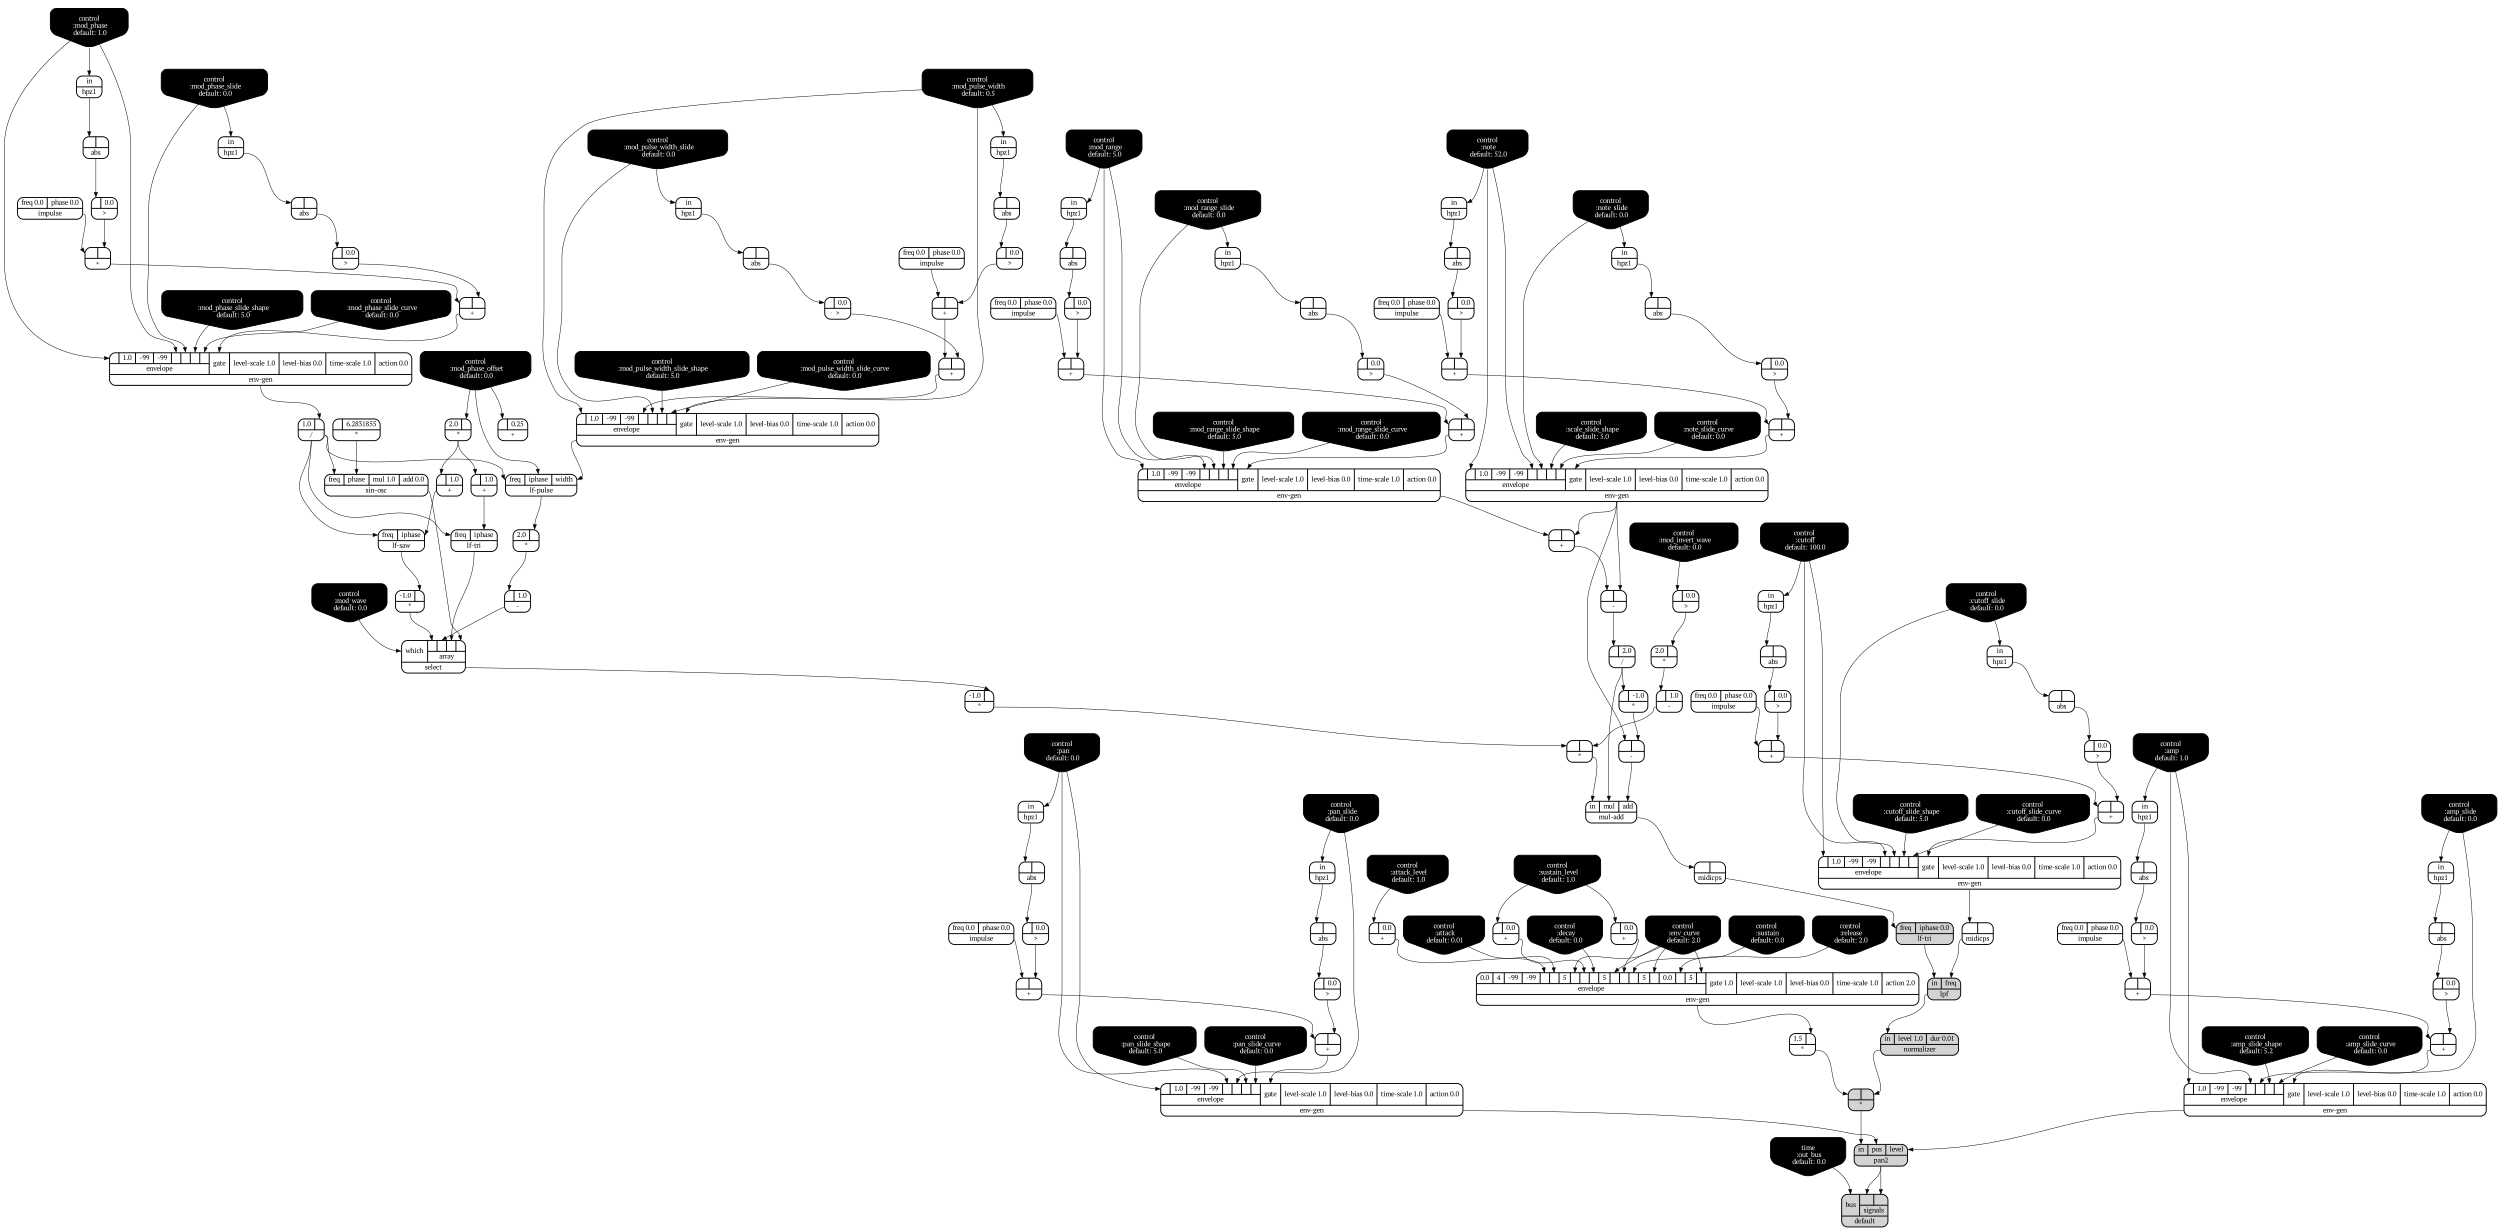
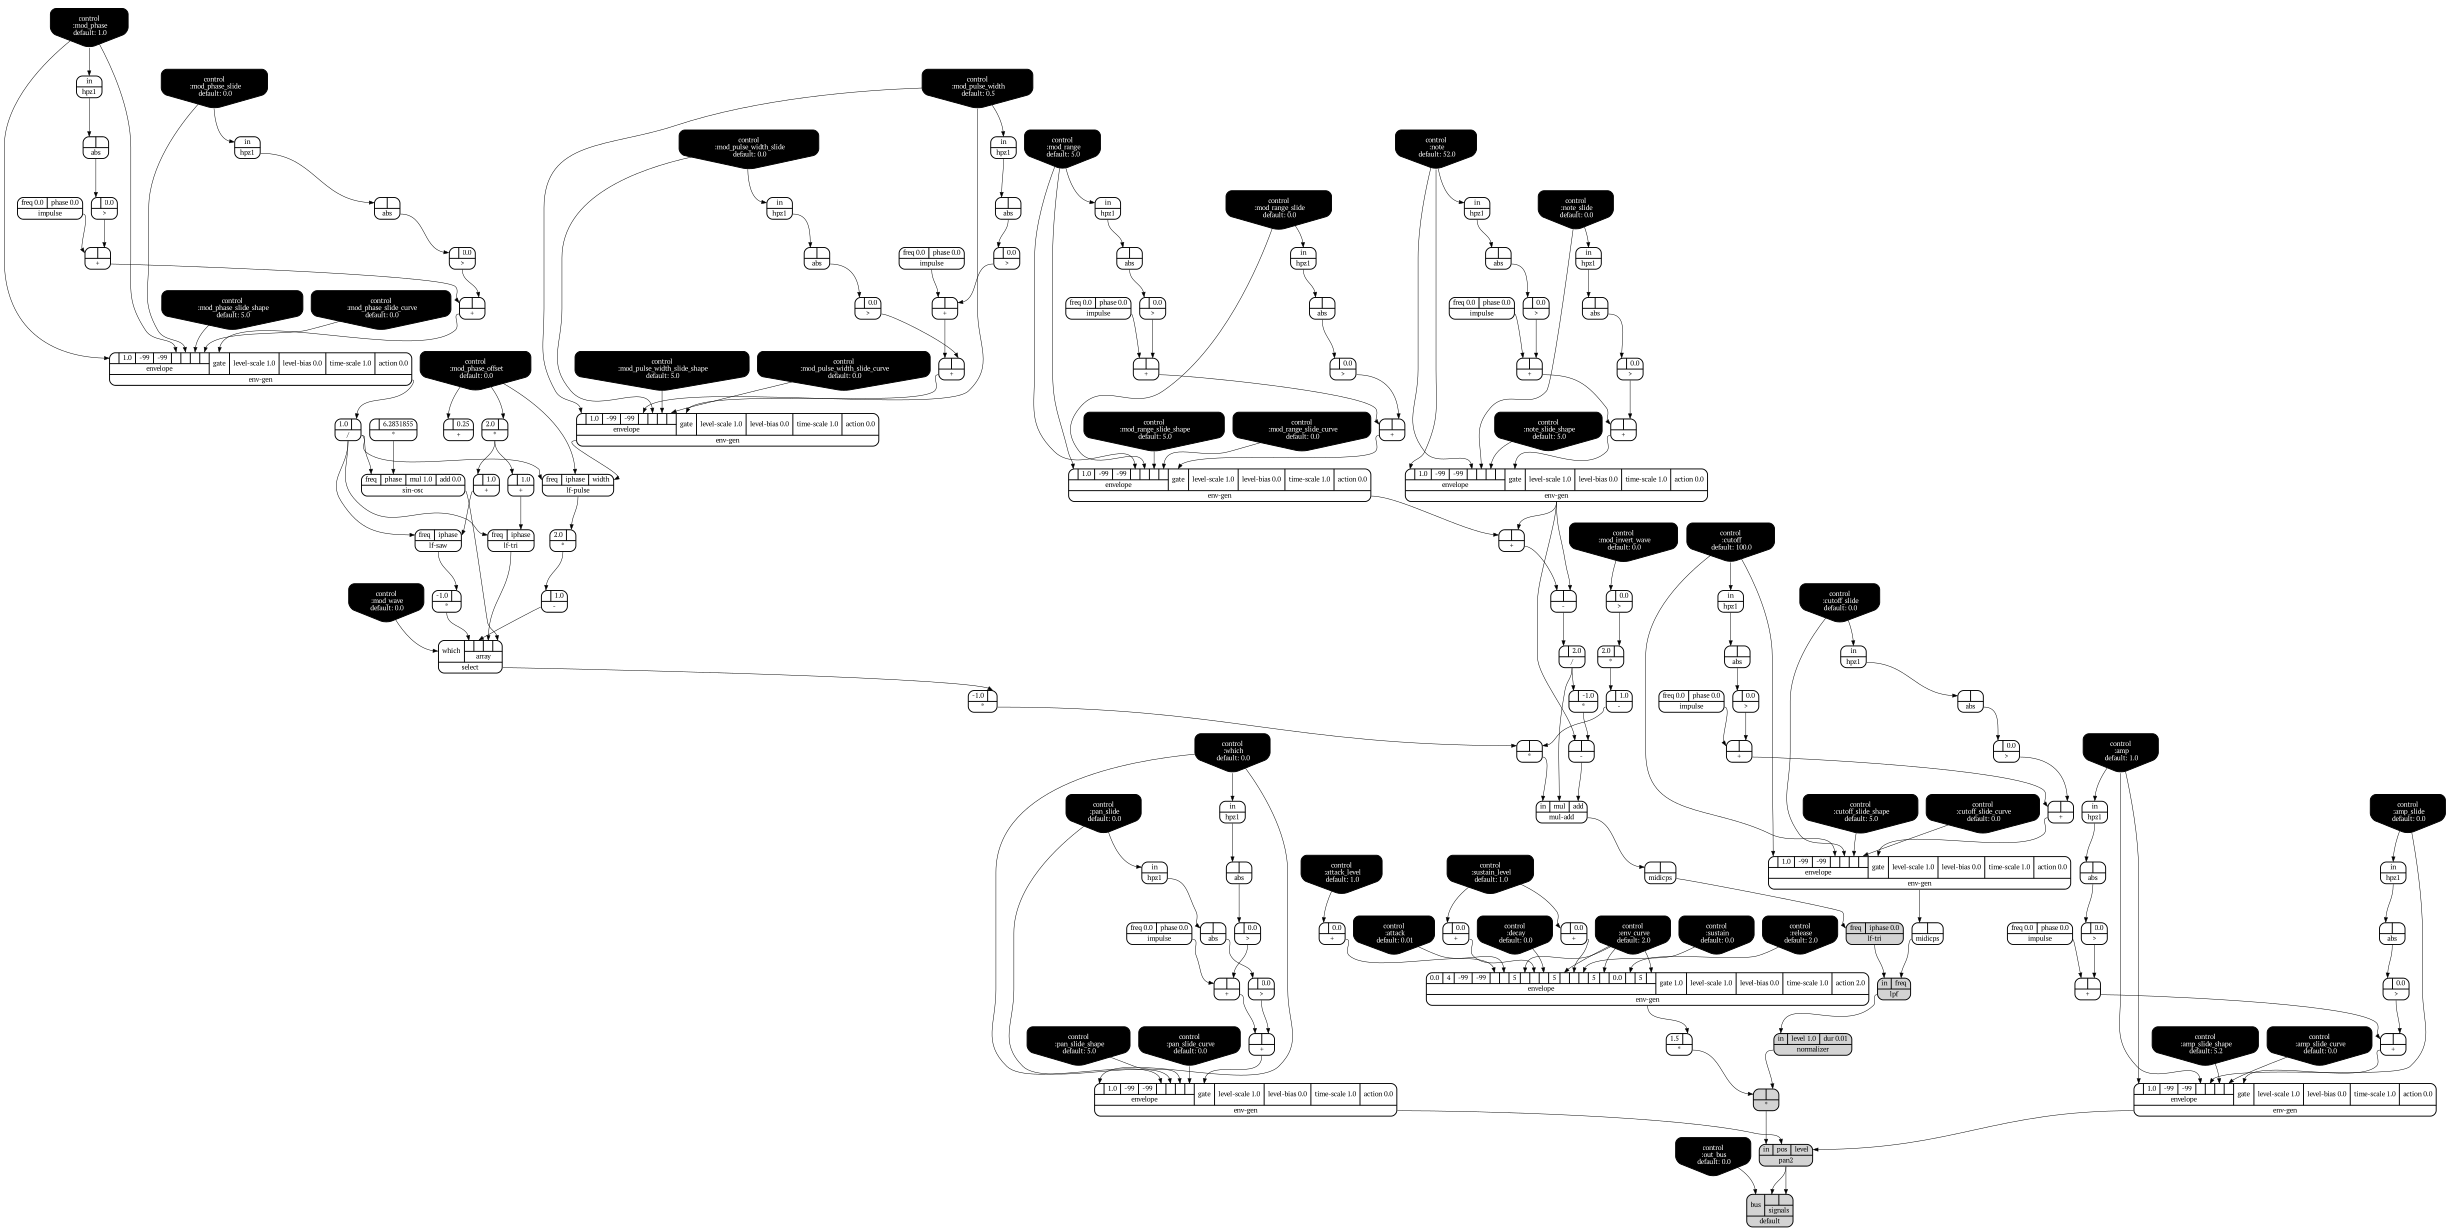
node "control :scale_slide_shape default: 5.0": label "control :scale_slide_shape default: 5.0" -> "control :note_slide_shape default: 5.0"
node "control :note_slide_curve default: 0.0": removed
node "control :pan default: 0.0": label "control :pan default: 0.0" -> "control :which default: 0.0"
node "time :out_bus default: 0.0": label "time :out_bus default: 0.0" -> "control :out_bus default: 0.0"
